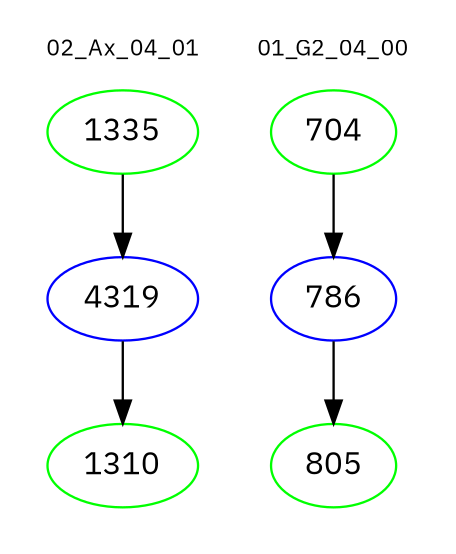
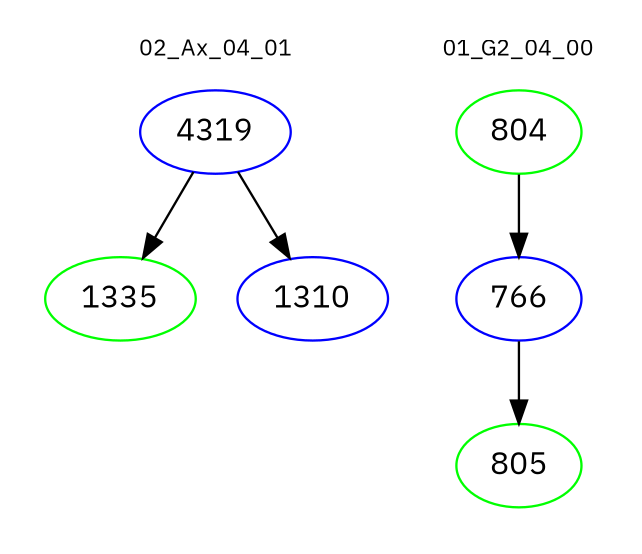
node "704": label "704" -> "804"
edge "1335" -> "4319": reversed
node "786": label "786" -> "766"
node "1310": color green -> blue
